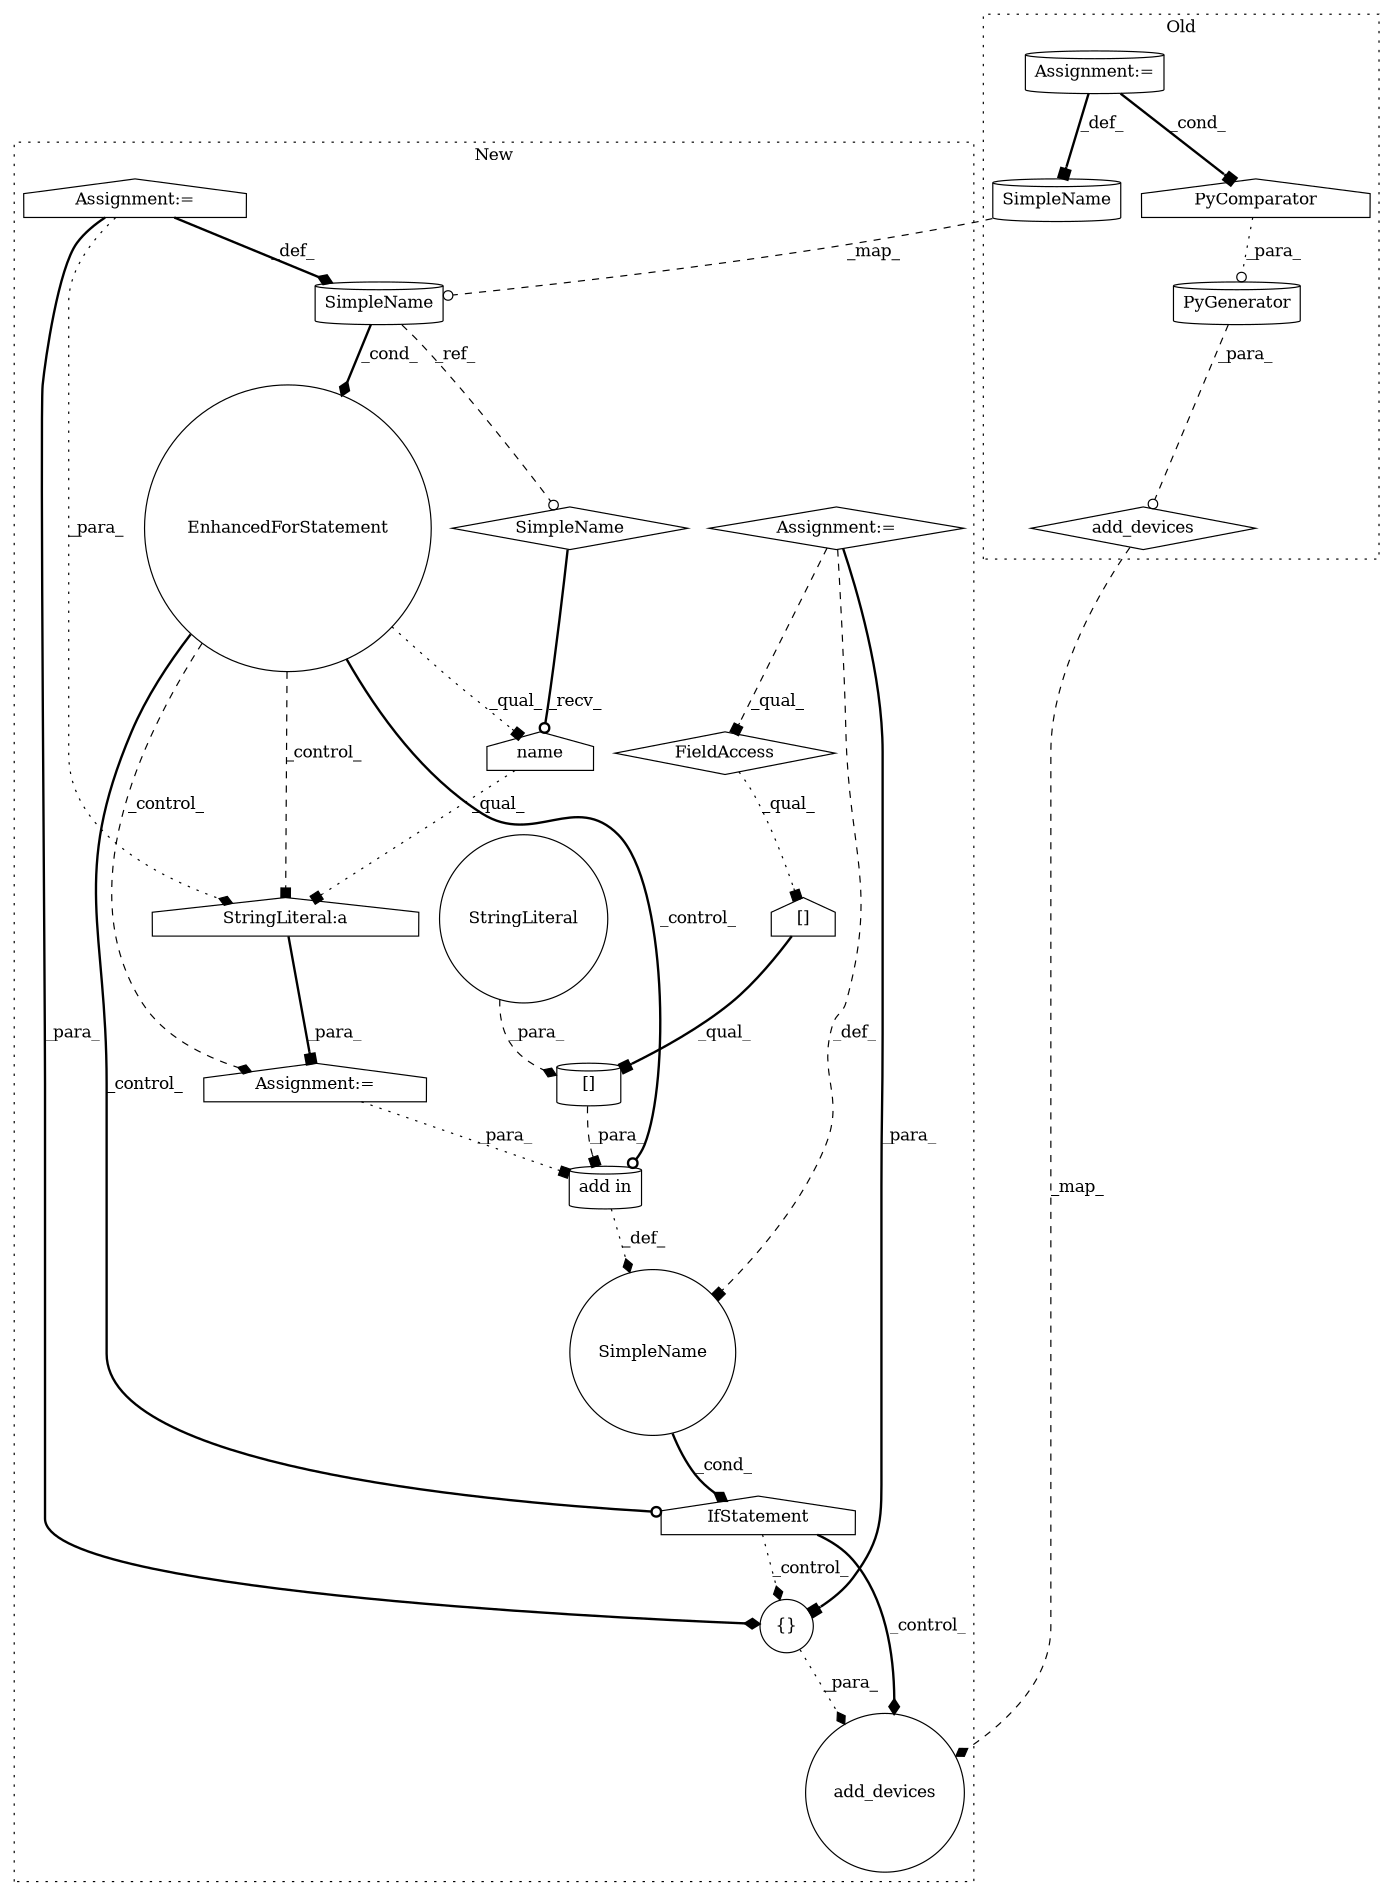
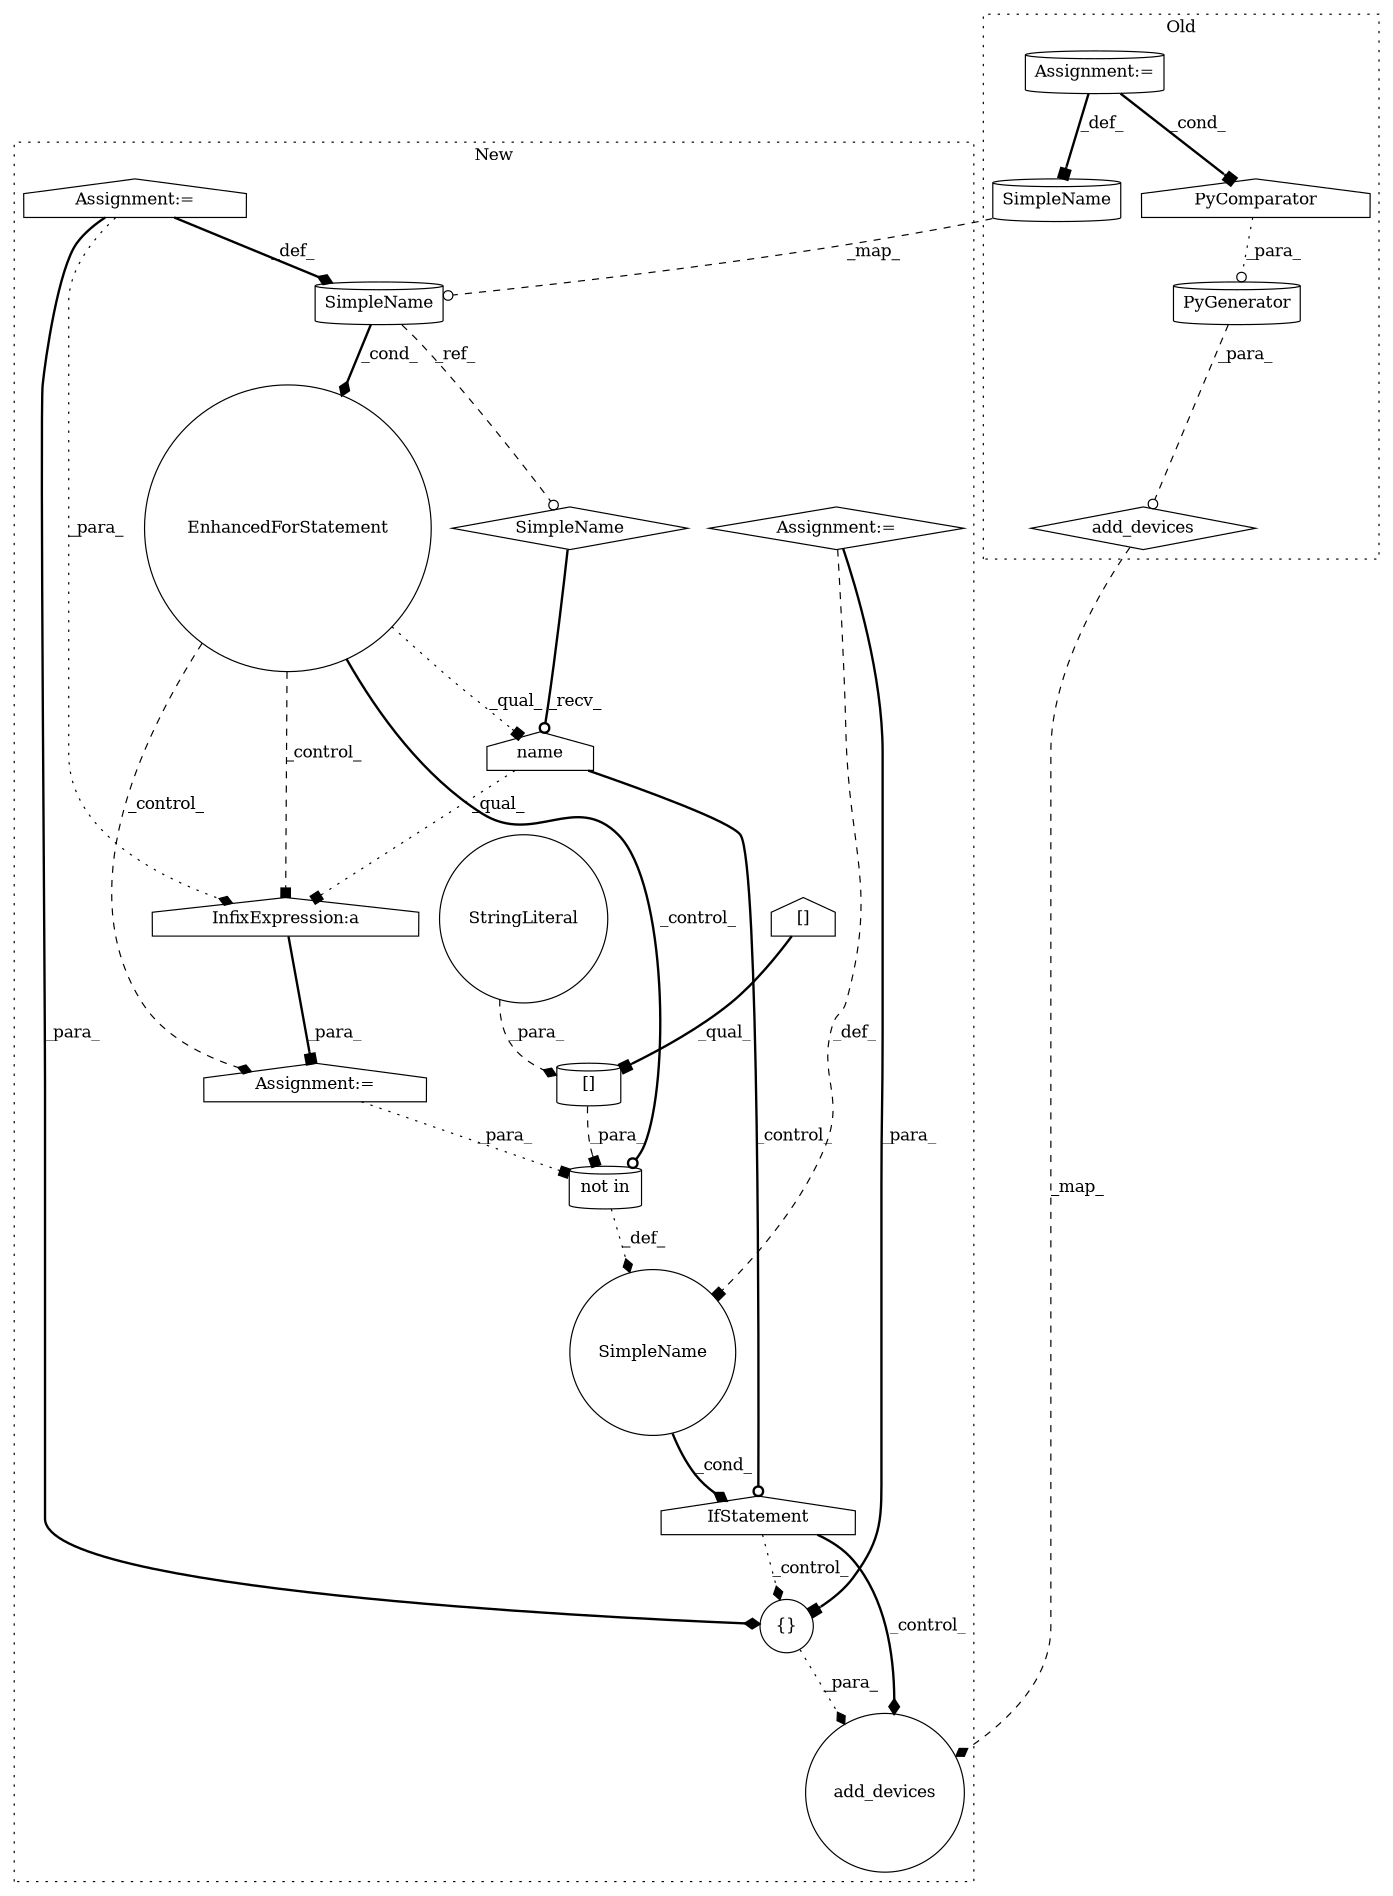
node "FieldAccess": removed
node "StringLiteral:a": label "StringLiteral:a" -> "InfixExpression:a"
node "add in": label "add in" -> "not in"
edge "EnhancedForStatement" -> "IfStatement": now "name" -> "IfStatement"
